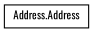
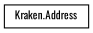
node "Address.Address": label "Address.Address" -> "Kraken.Address"
